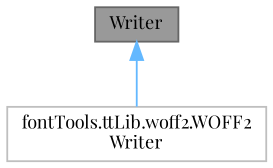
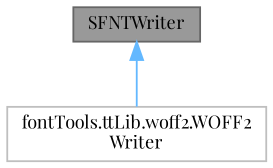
node "Writer": label "Writer" -> "SFNTWriter"
